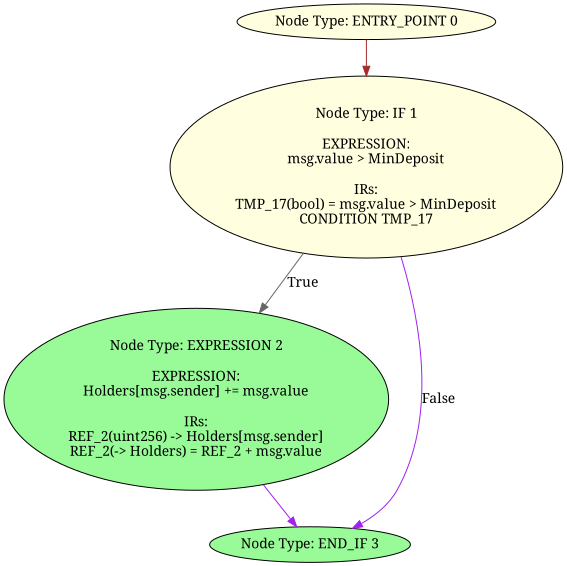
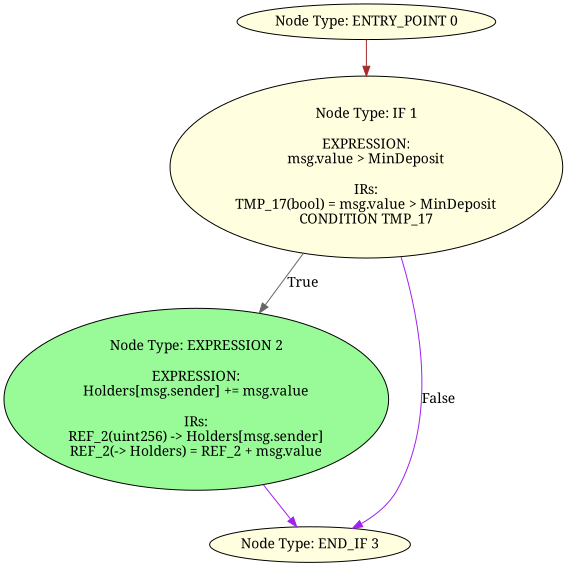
node "Node Type: END_IF 3": fillcolor palegreen -> lightyellow
